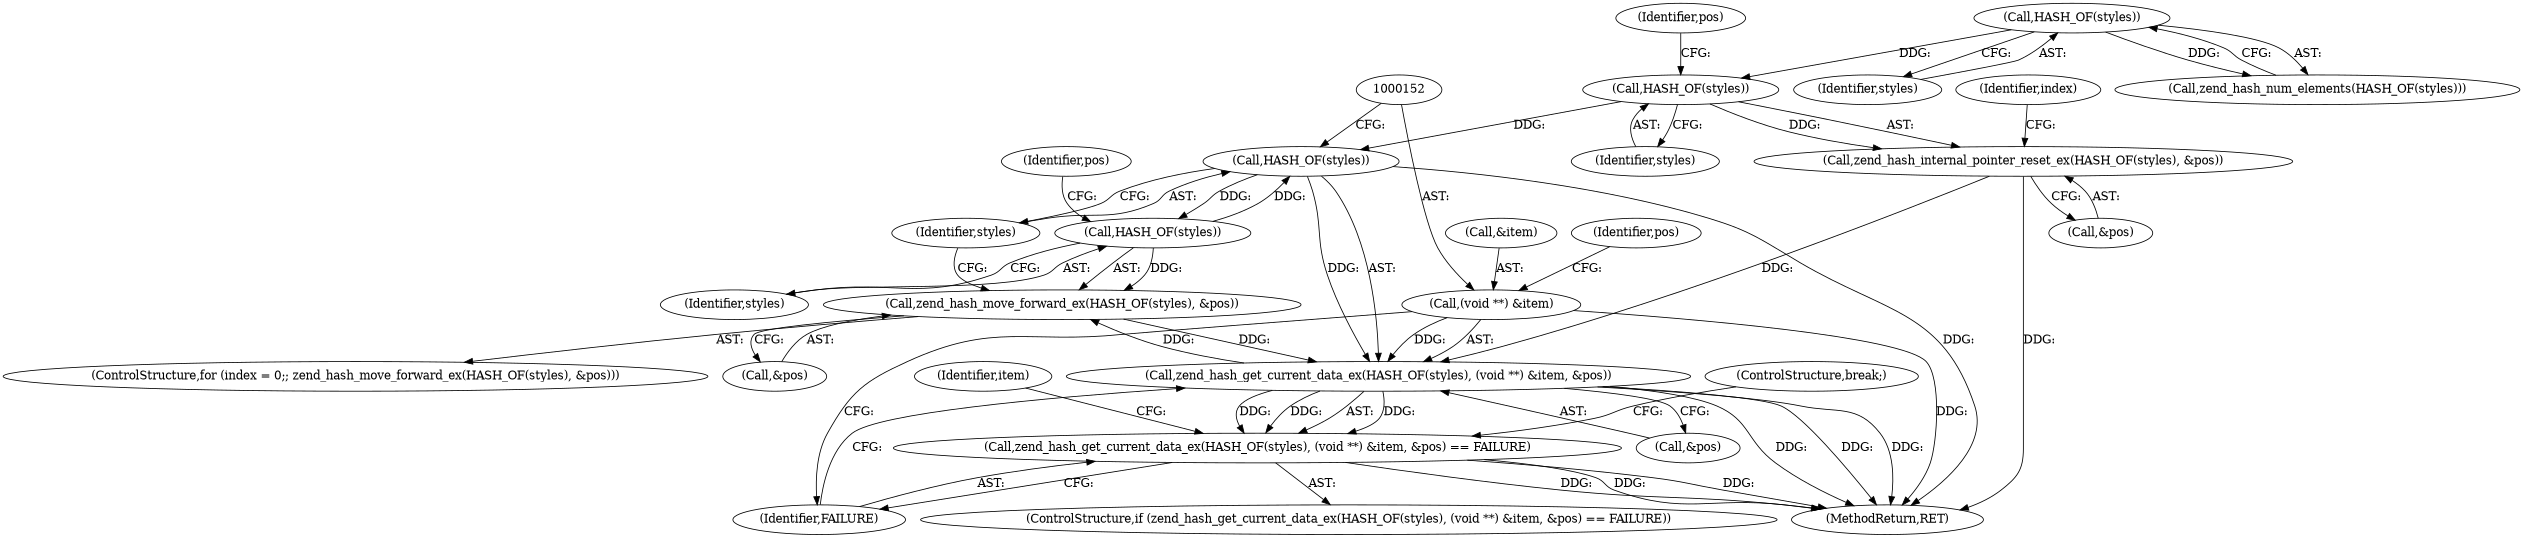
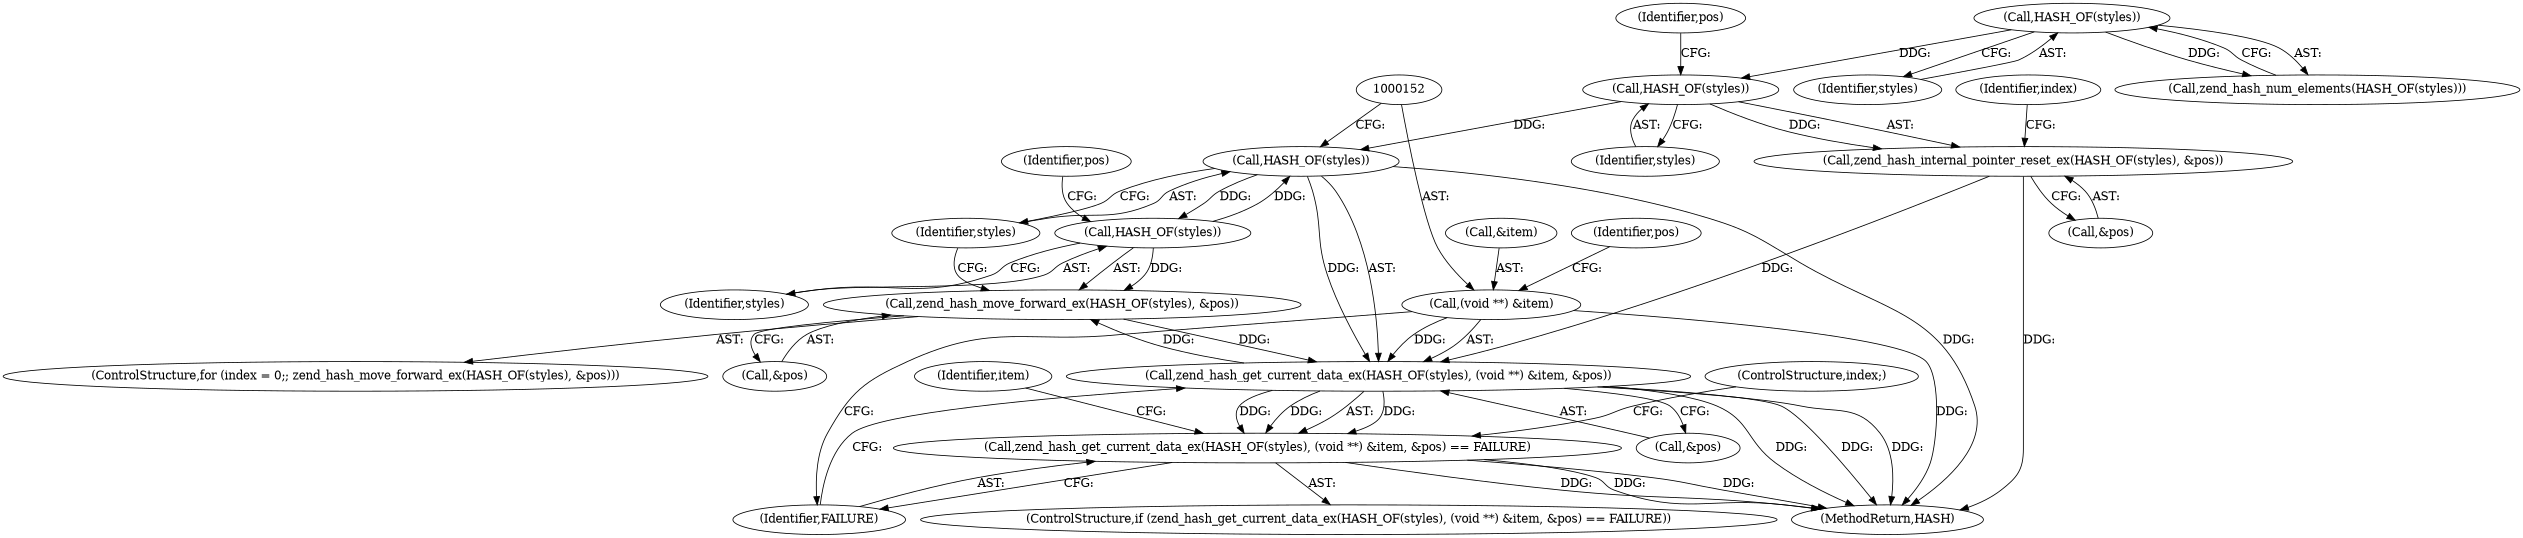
node "(ControlStructure,break;)": label "(ControlStructure,break;)" -> "(ControlStructure,index;)"
node "(MethodReturn,RET)": label "(MethodReturn,RET)" -> "(MethodReturn,HASH)"
